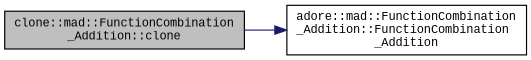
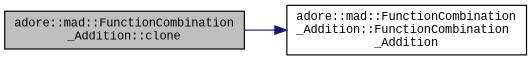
node "clone::mad::FunctionCombination _Addition::clone": label "clone::mad::FunctionCombination _Addition::clone" -> "adore::mad::FunctionCombination _Addition::clone"
